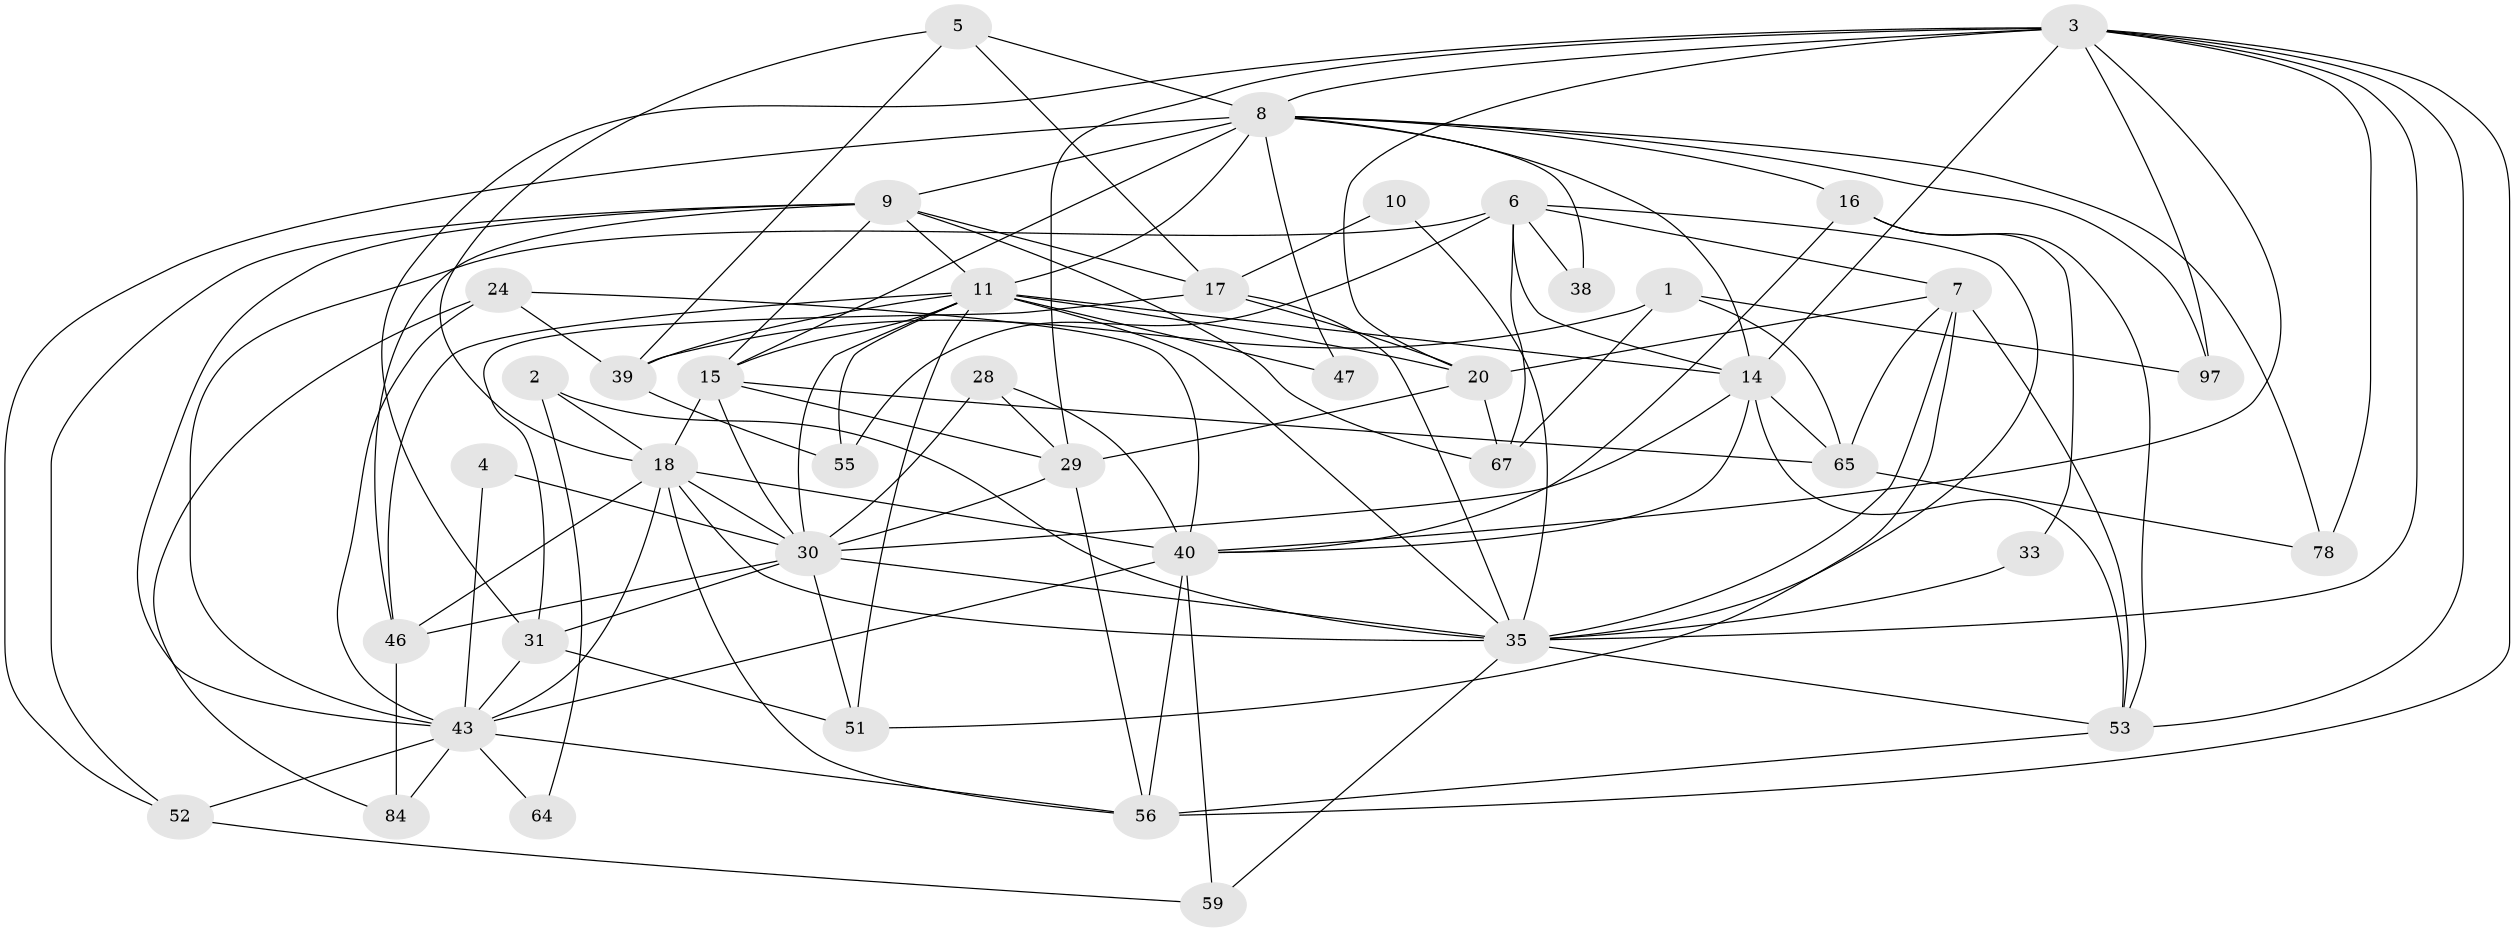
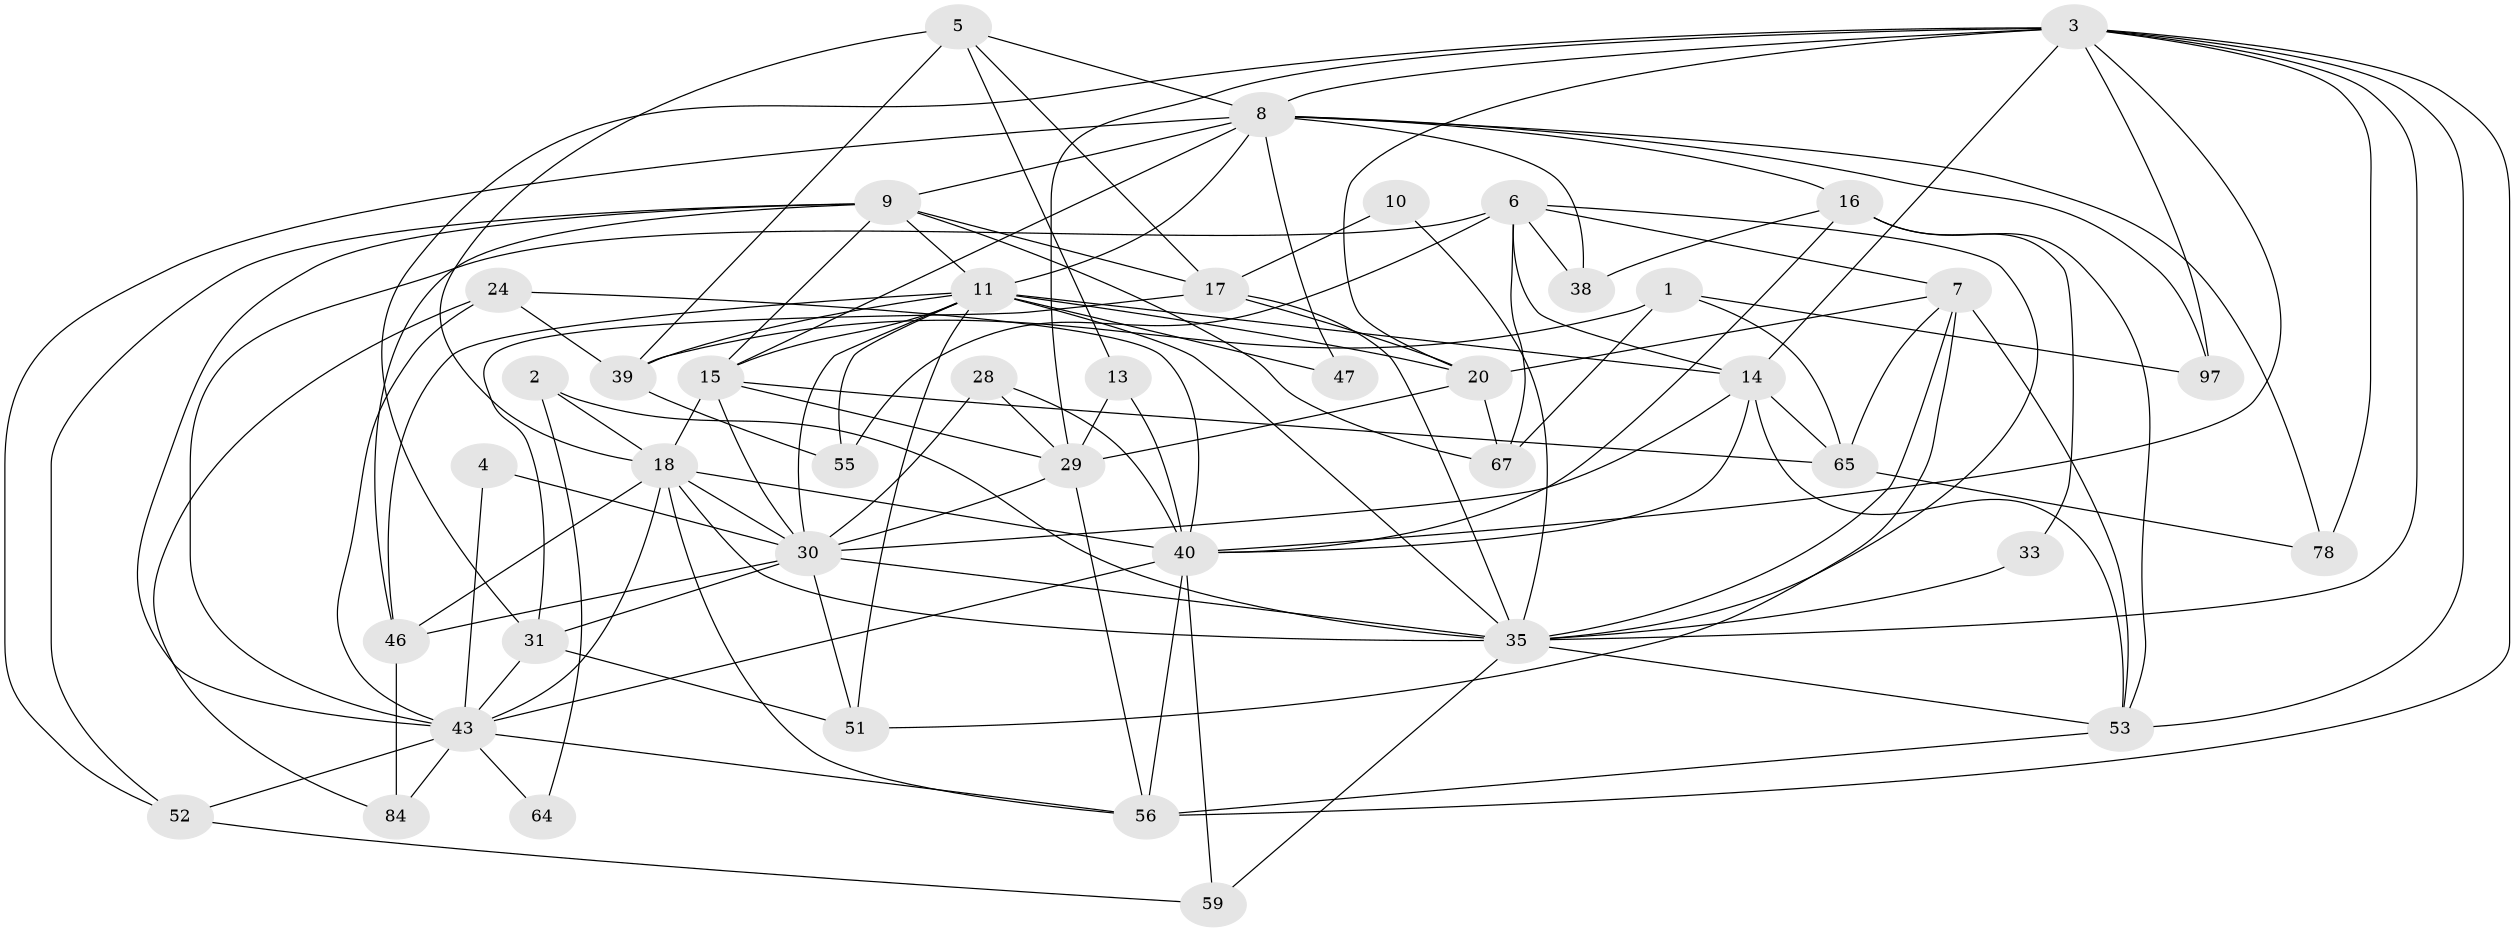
edge "8" -- "14": removed
edge "16" -- "38": added
node "13": added
